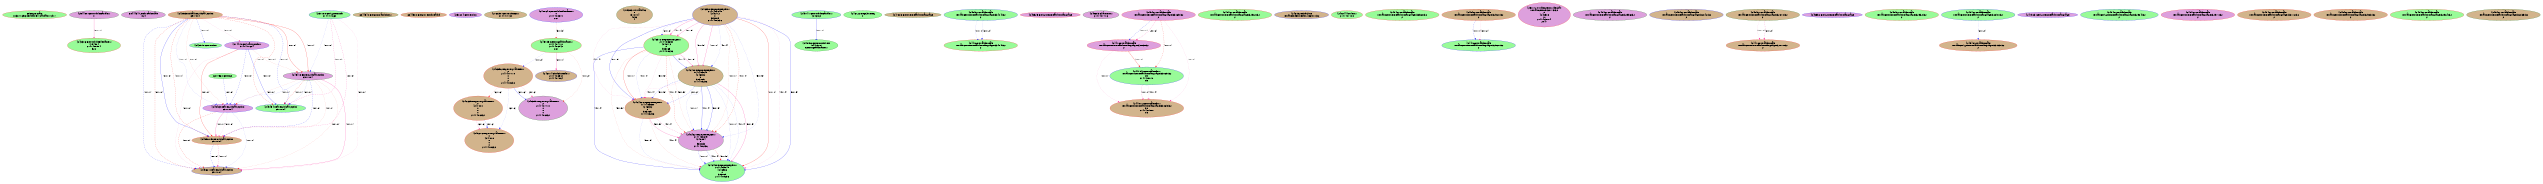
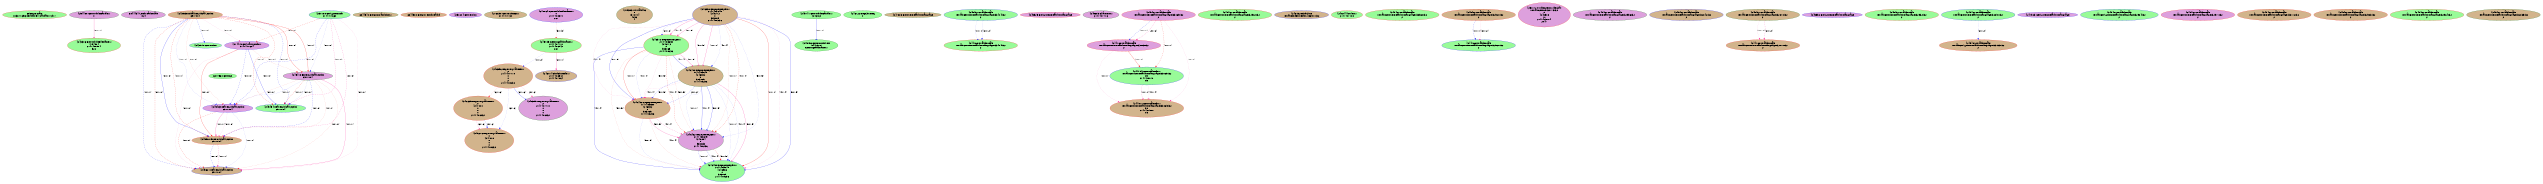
node "4245741.GetModuleHandleW 4246160": color blue -> darkgreen
edge "4250188.GetSystemInfo 2147417660" -> "4214413.GetStartupInfoW 2147417624": added, label "(0-->0)"
edge "4245785.GetLongPathNameW 2147407710 2147406542 261" -> "4246599.RegQueryValueExW 0 2147407710 0 0 0 2147408232": removed, label "(1-->2)"
edge "6844560.GetACP" -> "4245469.LeaveCriticalSection 6917004": now "4250188.GetSystemInfo 2147417660" -> "4245469.LeaveCriticalSection 6917004"
